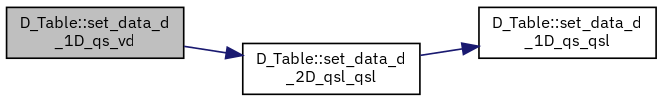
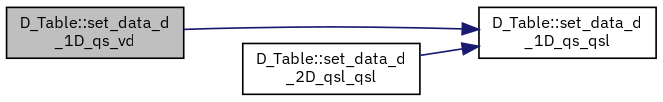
edge "D_Table::set_data_d _1D_qs_vd" -> "D_Table::set_data_d _2D_qsl_qsl": now "D_Table::set_data_d _1D_qs_vd" -> "D_Table::set_data_d _1D_qs_qsl"
